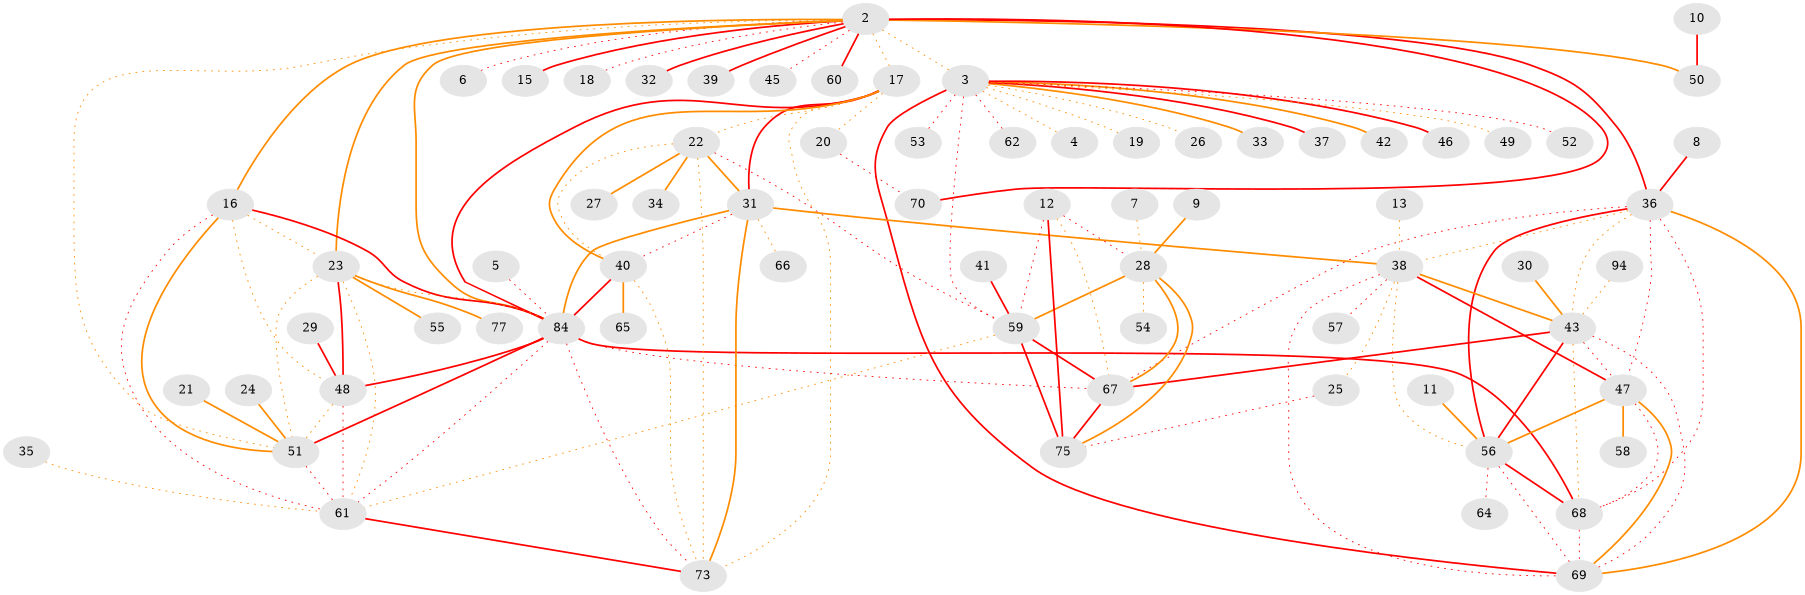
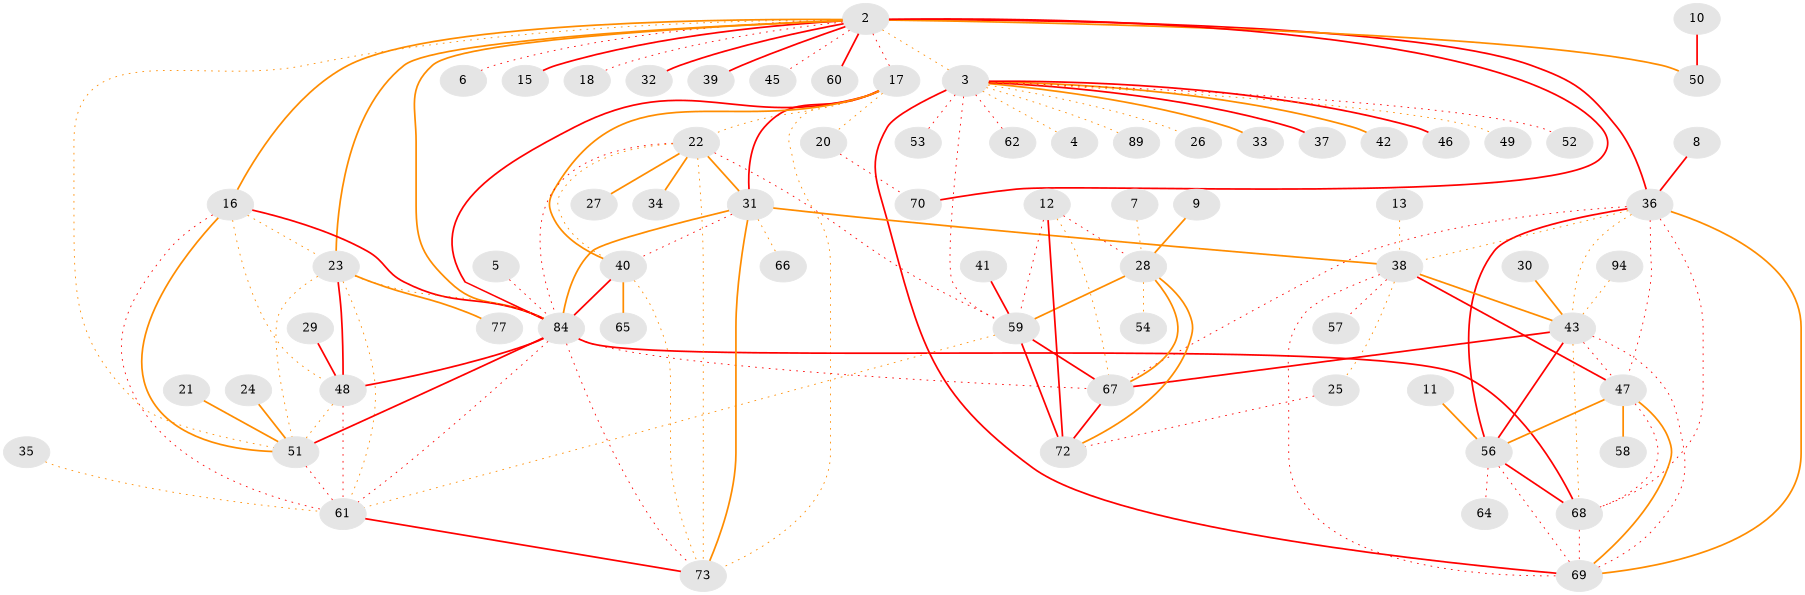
edge "2" -- "17": color darkorange -> red
node "19": label "19" -> "89"
edge "22" -- "84": added
node "55": removed
edge "38" -- "56": removed
node "75": label "75" -> "72"
